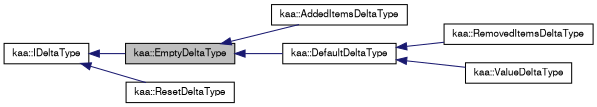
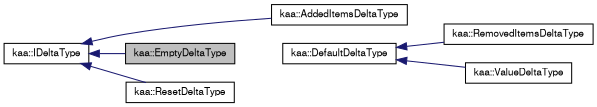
edge "kaa::AddedItemsDeltaType" -> "kaa::EmptyDeltaType": now "kaa::AddedItemsDeltaType" -> "kaa::IDeltaType"
edge "kaa::DefaultDeltaType" -> "kaa::EmptyDeltaType": removed
